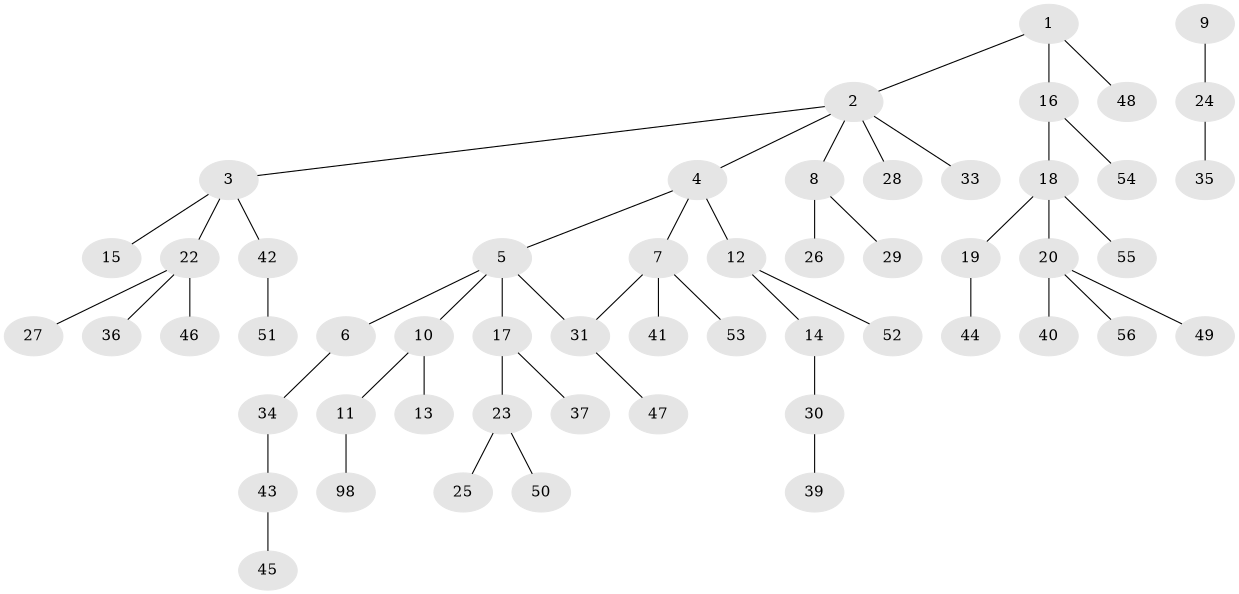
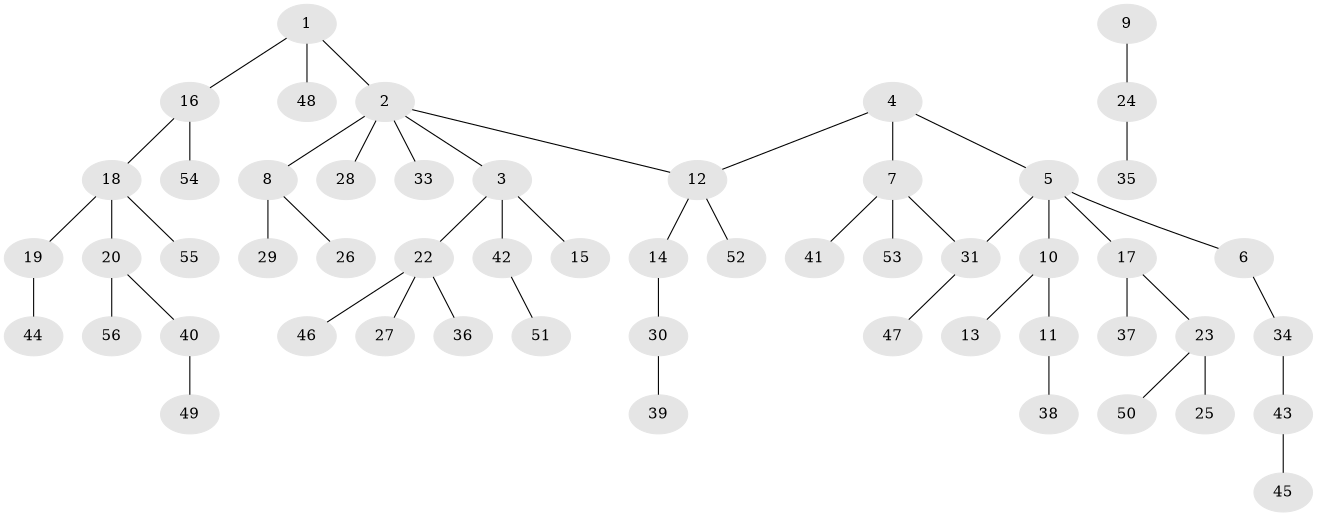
edge "2" -- "4": now "2" -- "12"
edge "20" -- "49": now "40" -- "49"
node "98": label "98" -> "38"
